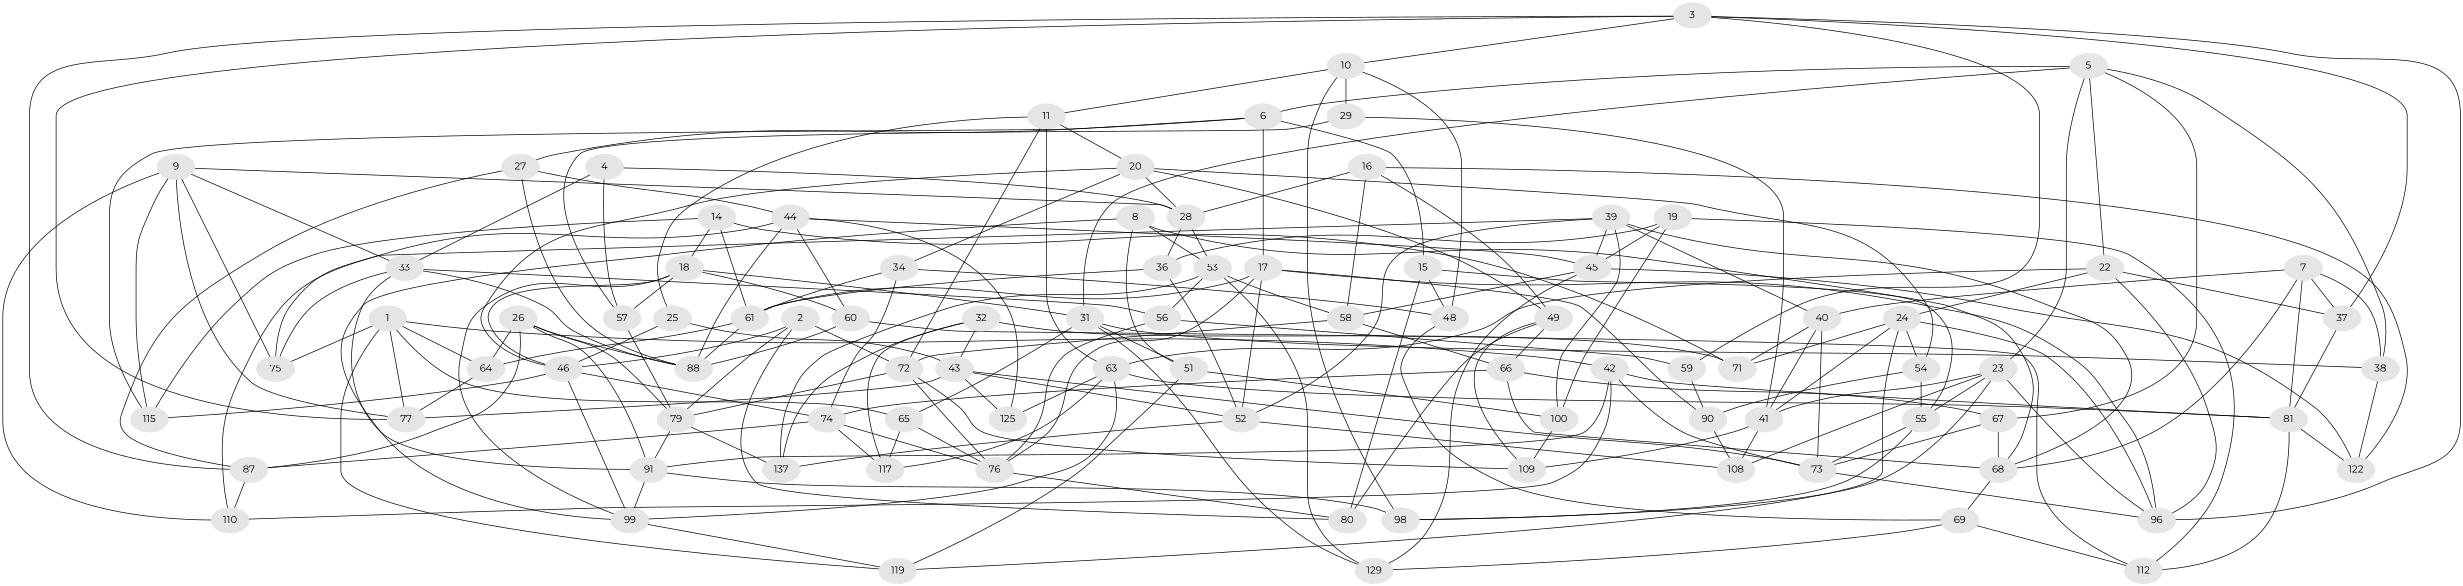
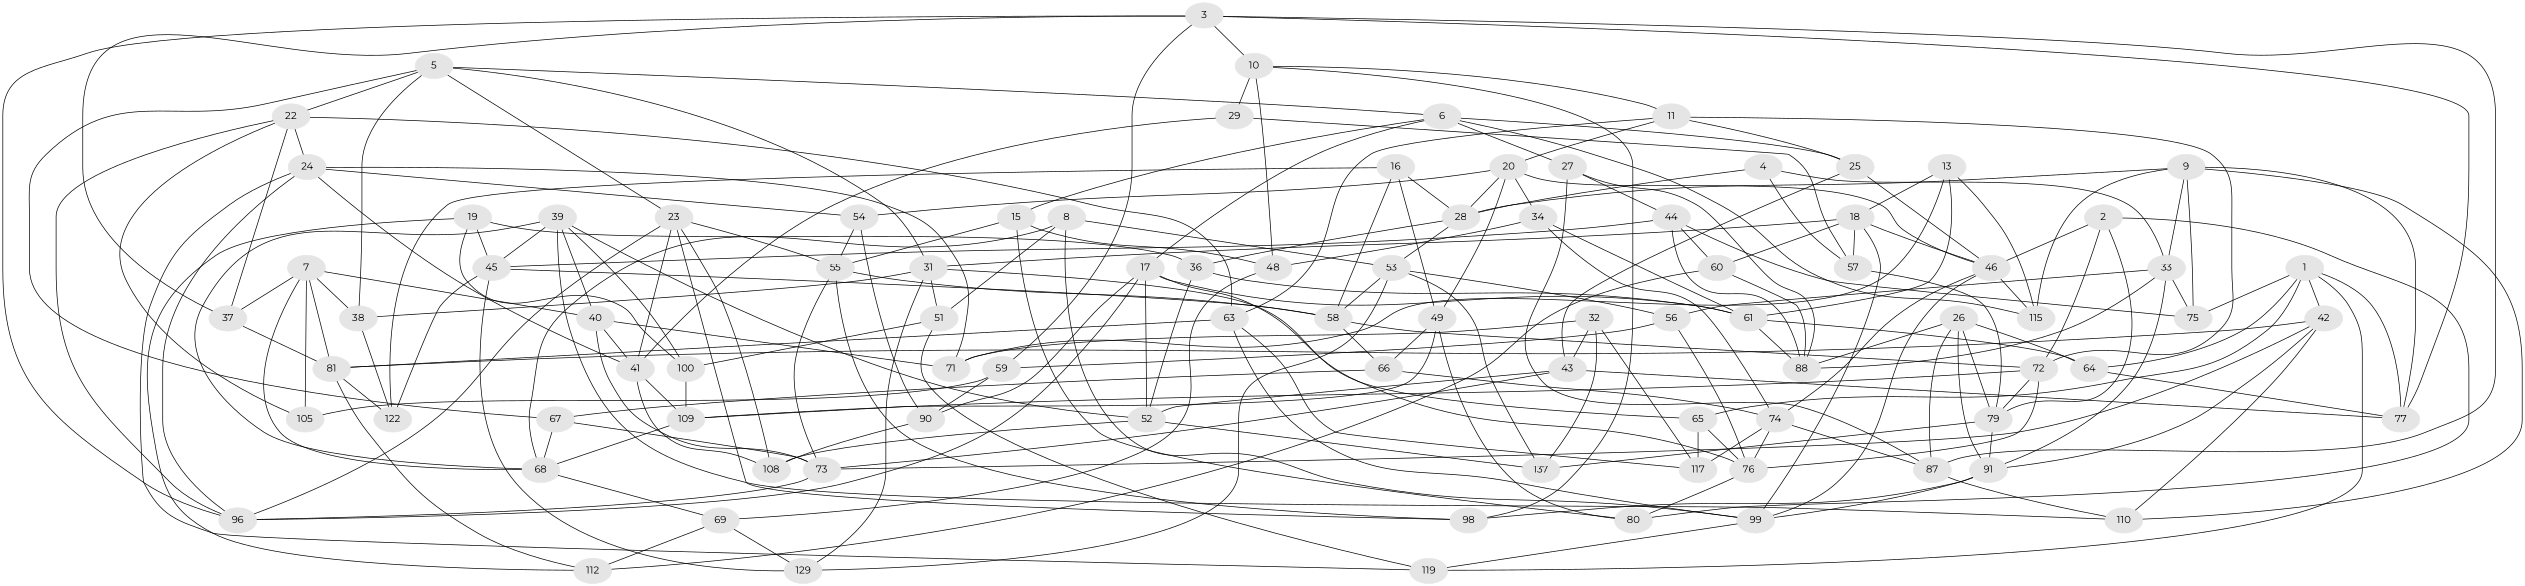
edge "6" -- "25": added
node "14": label "14" -> "13"
edge "55" -- "58": added
node "105": added
node "125": removed
edge "66" -- "68": now "109" -- "68"
